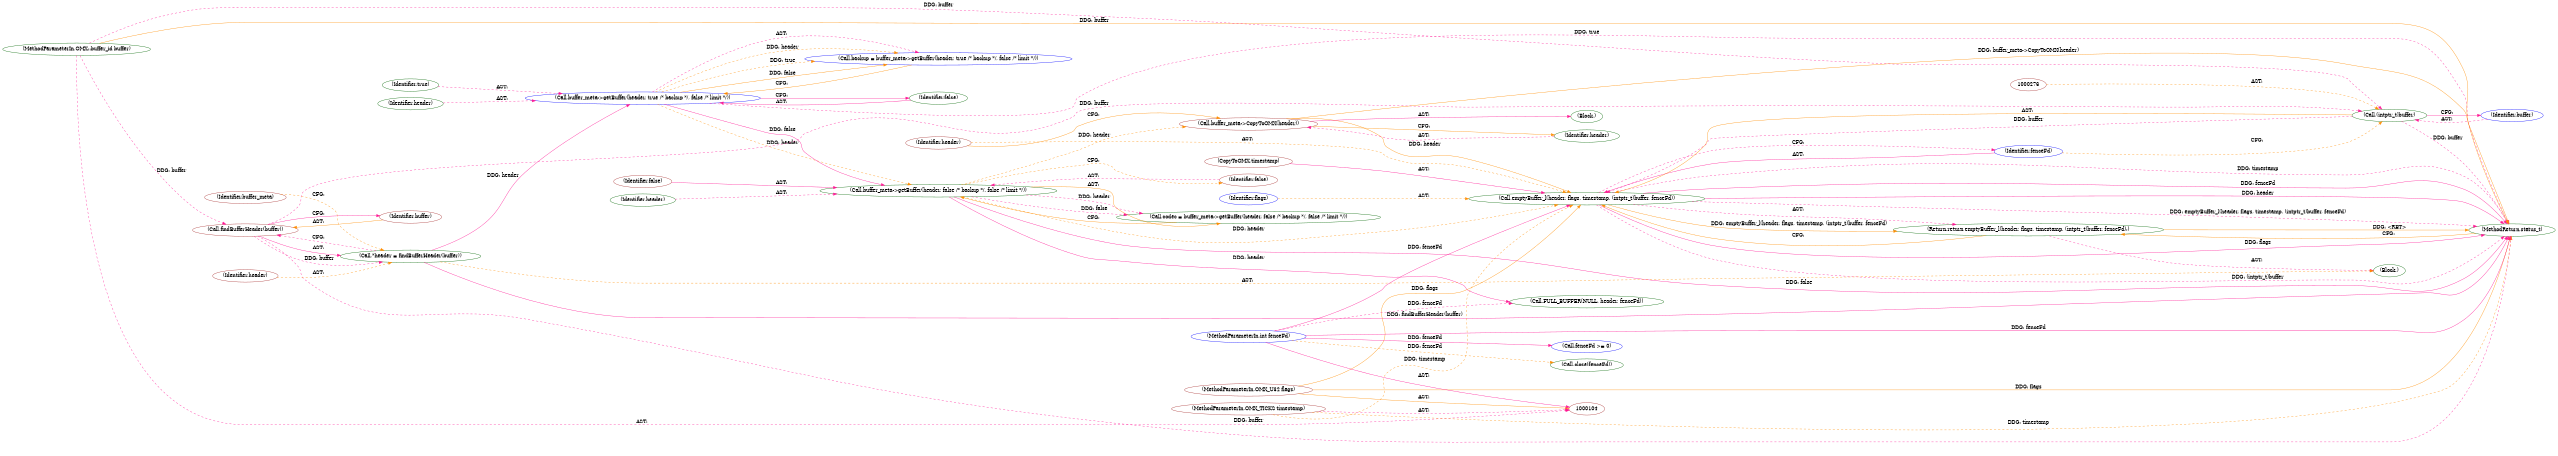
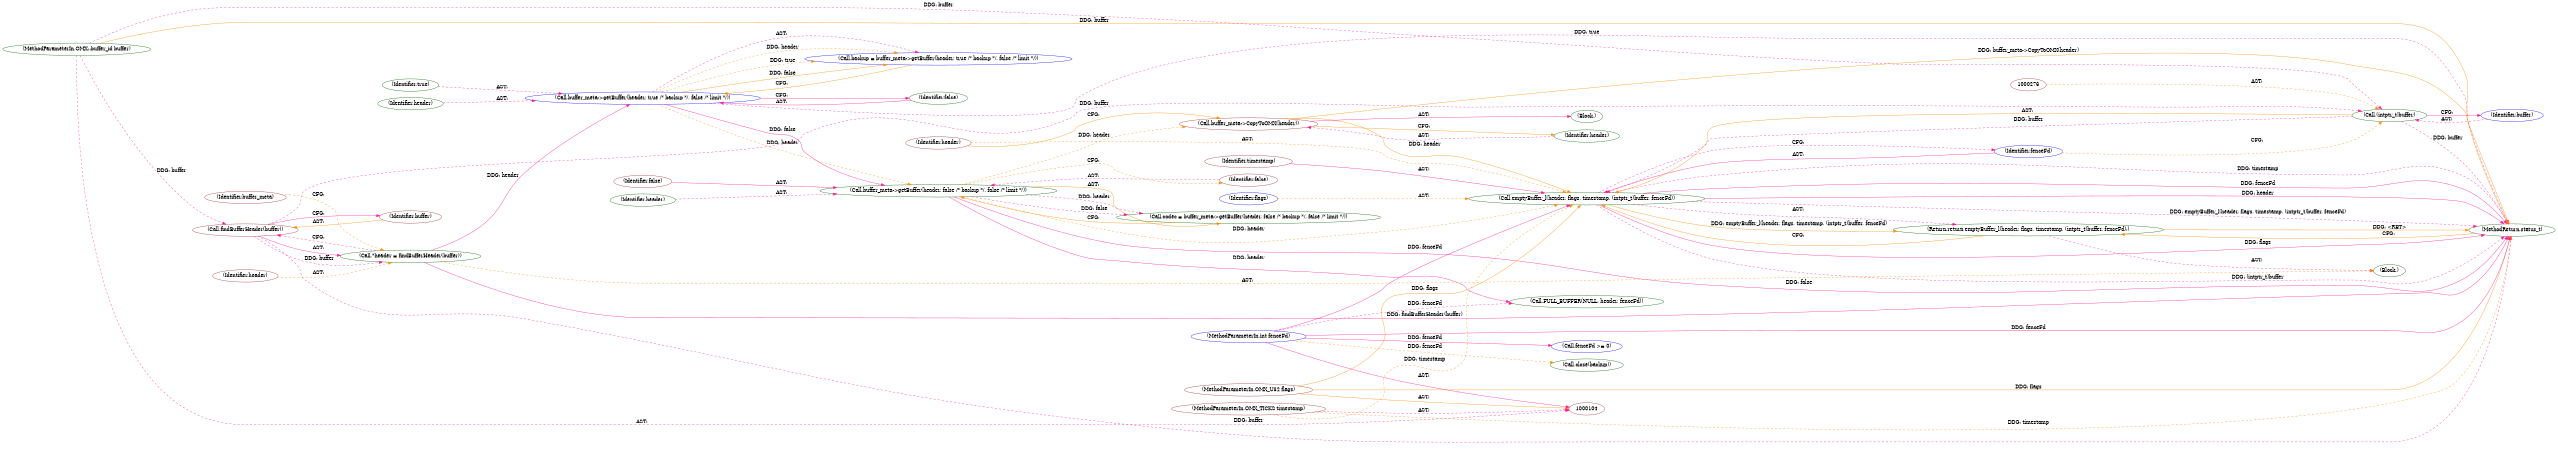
node "(CopyToOMX,timestamp)": label "(CopyToOMX,timestamp)" -> "(Identifier,timestamp)"
node "(Call,close(fenceFd))": label "(Call,close(fenceFd))" -> "(Call,close(backup))"
